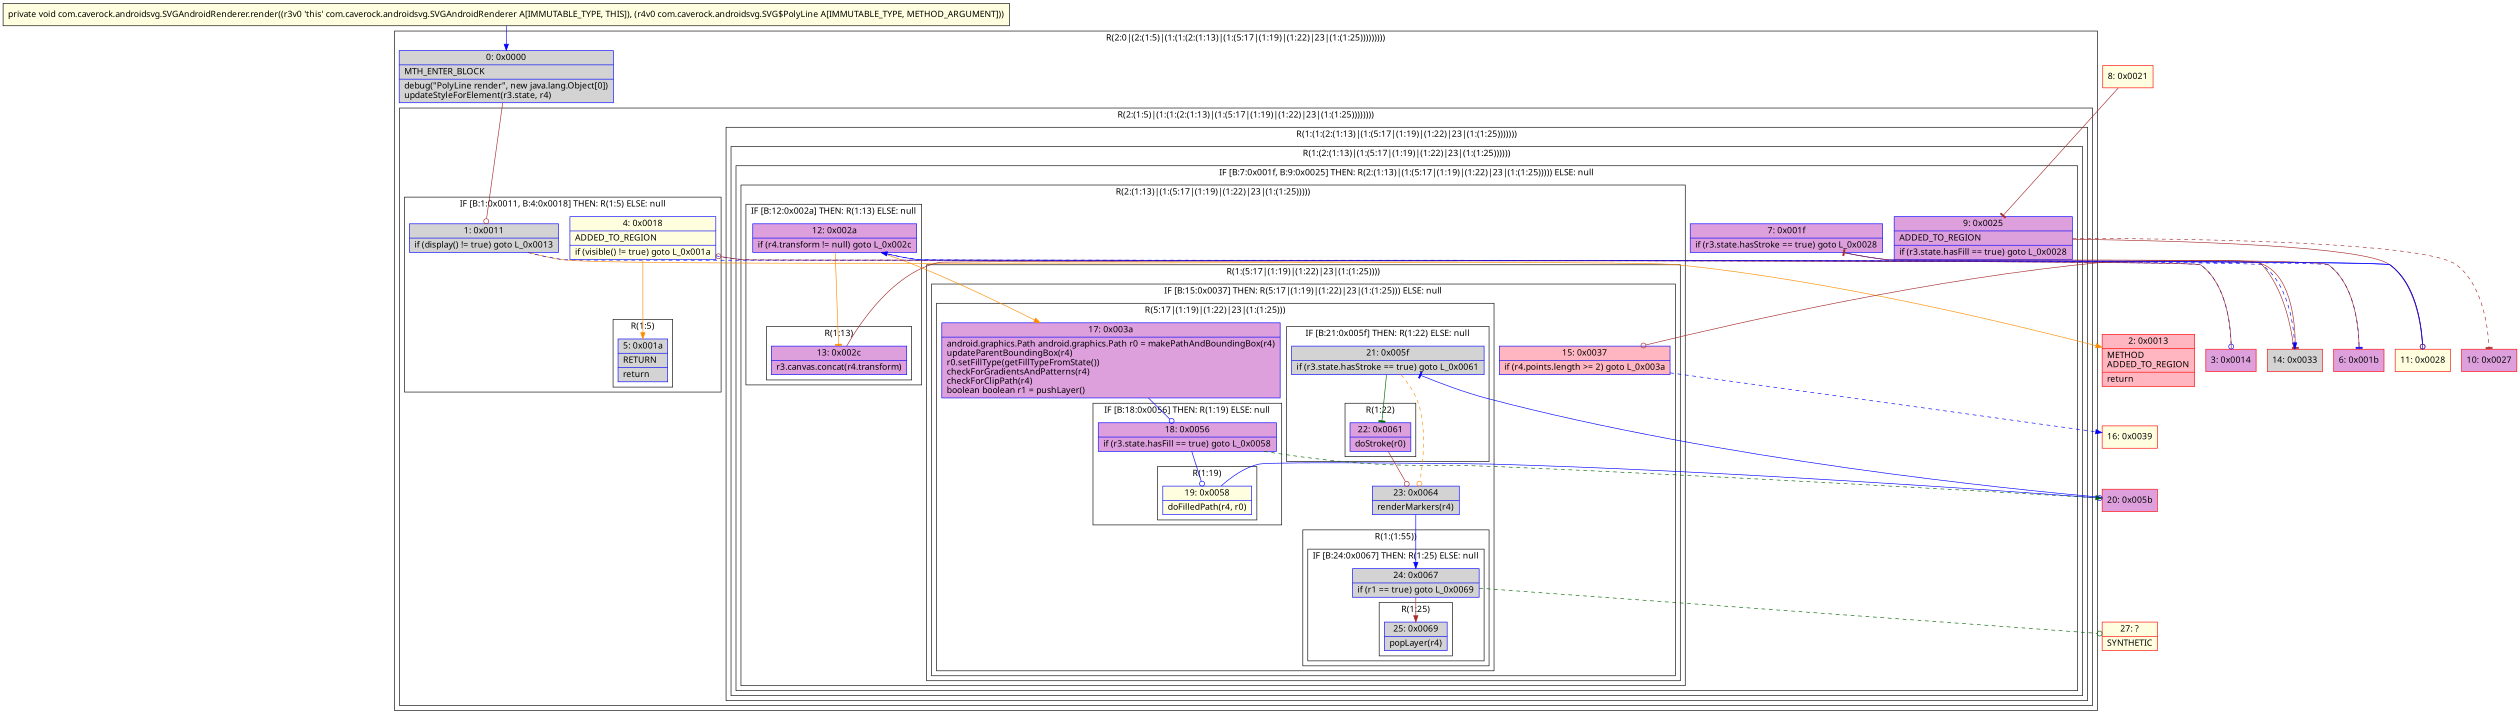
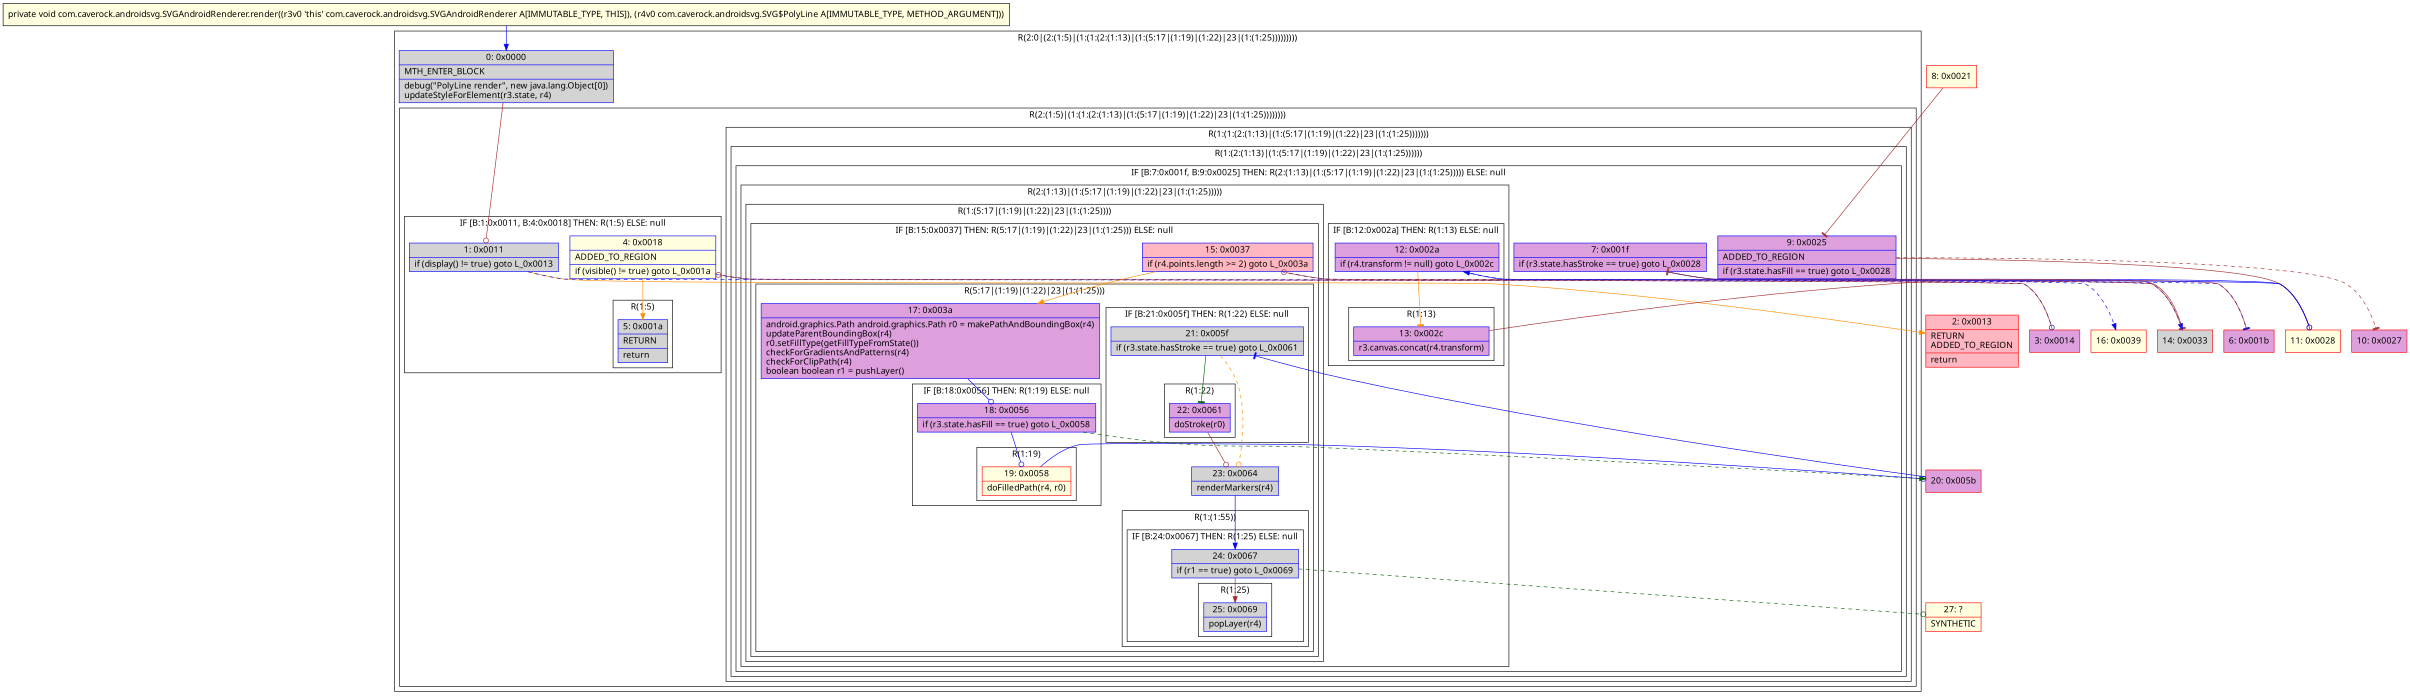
edge "12: 0x002a" -> "17: 0x003a": now "15: 0x0037" -> "17: 0x003a"
node "2: 0x0013": text "METHOD" -> "RETURN"
node "19: 0x0058": color blue -> red
